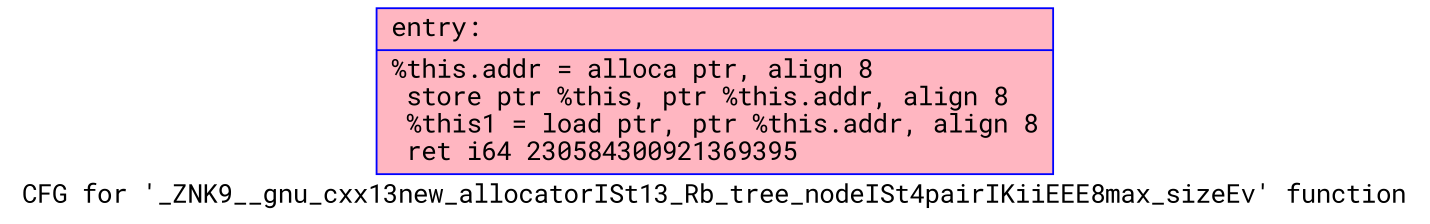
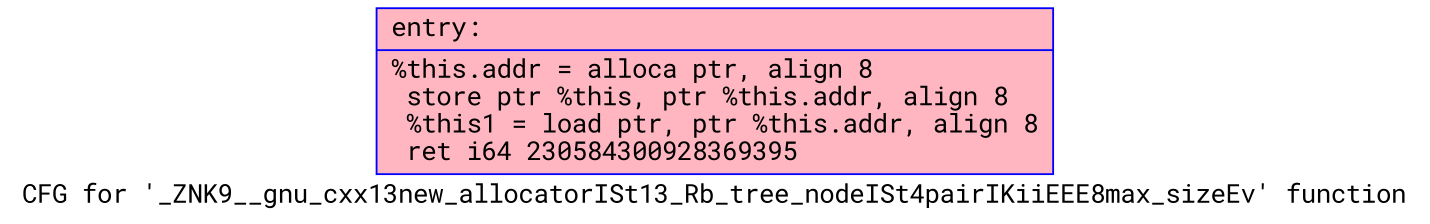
node "entry:": text "ret i64 230584300921369395" -> "ret i64 230584300928369395"
